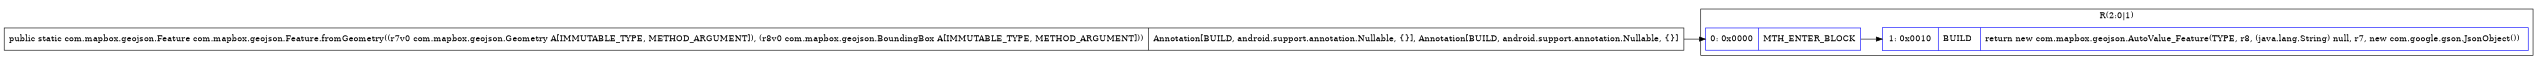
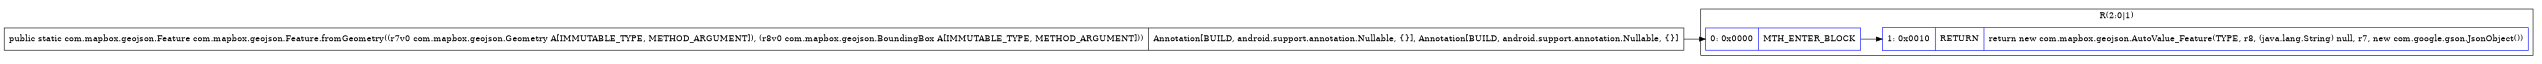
node "1: 0x0010": text "BUILD" -> "RETURN"
